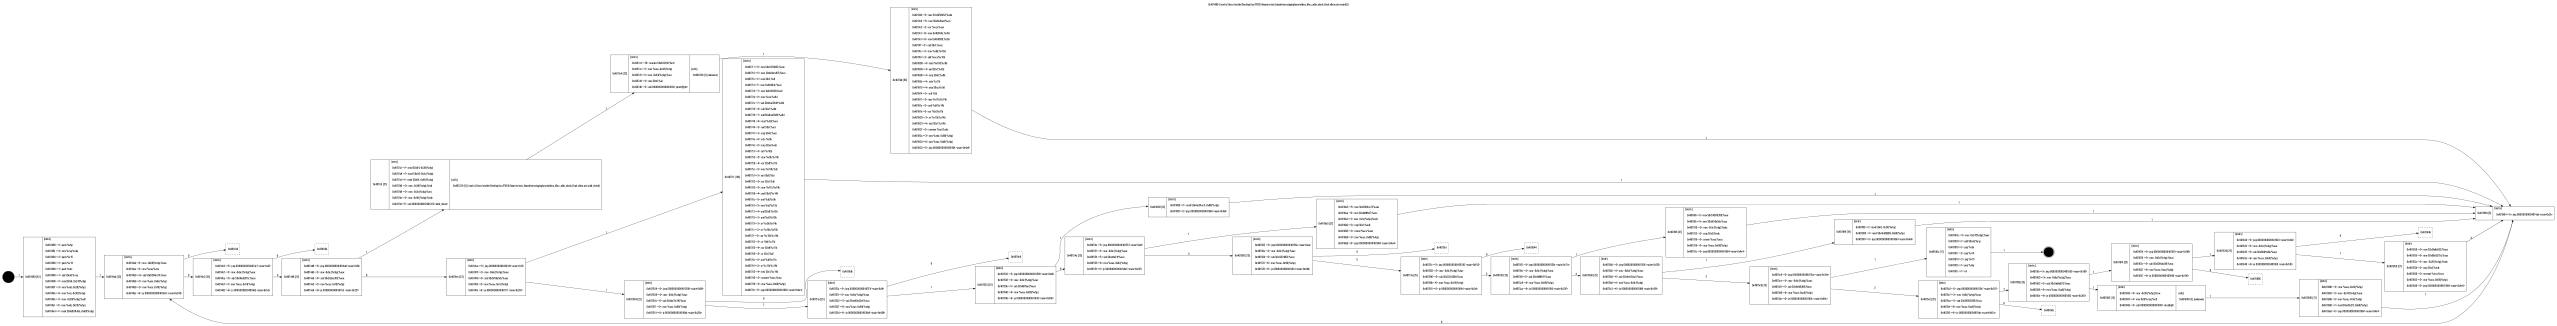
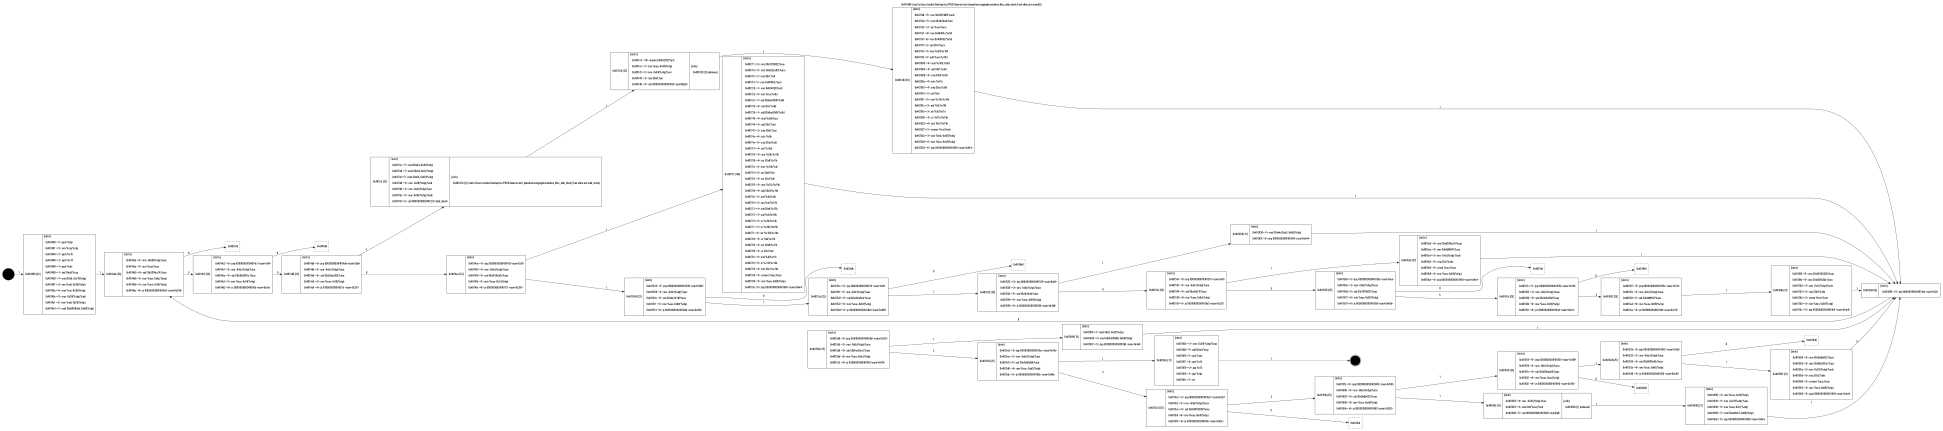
edge "0x401597 [25]" -> "0x4015b0 [25]": removed, label "4"
